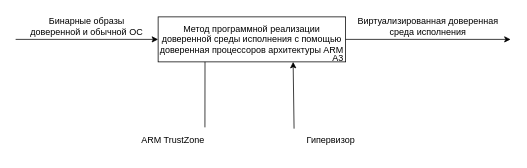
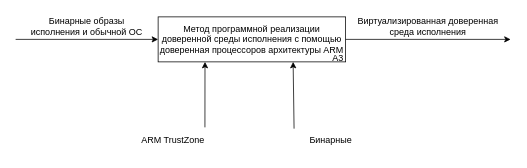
node "Бинарные образы доверенной и обычной ОС": label "Бинарные образы доверенной и обычной ОС" -> "Бинарные образы исполнения и обычной ОС"
edge "Метод программной реализации доверенной среды исполнения с помощью доверенная процессоров архитектуры ARM" -- "ARM TrustZone": arrowhead none -> classic
node "Гипервизор": label "Гипервизор" -> "Бинарные"
